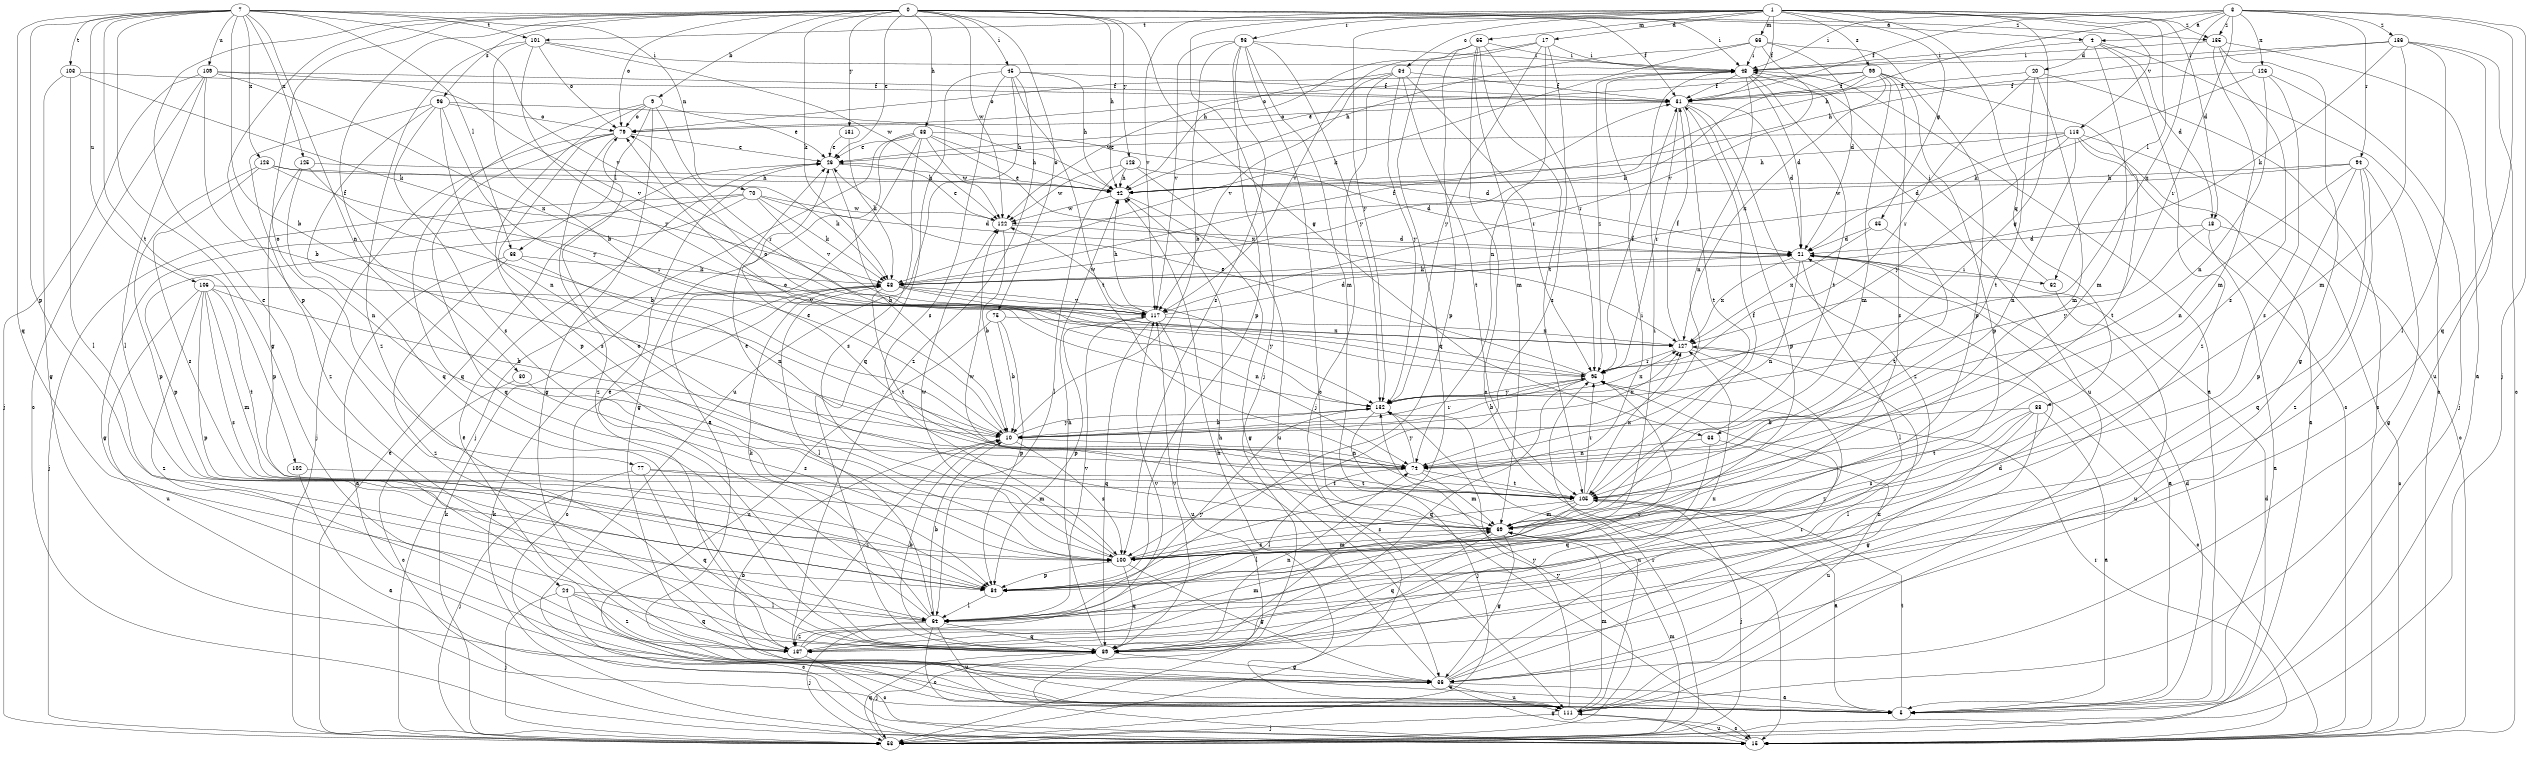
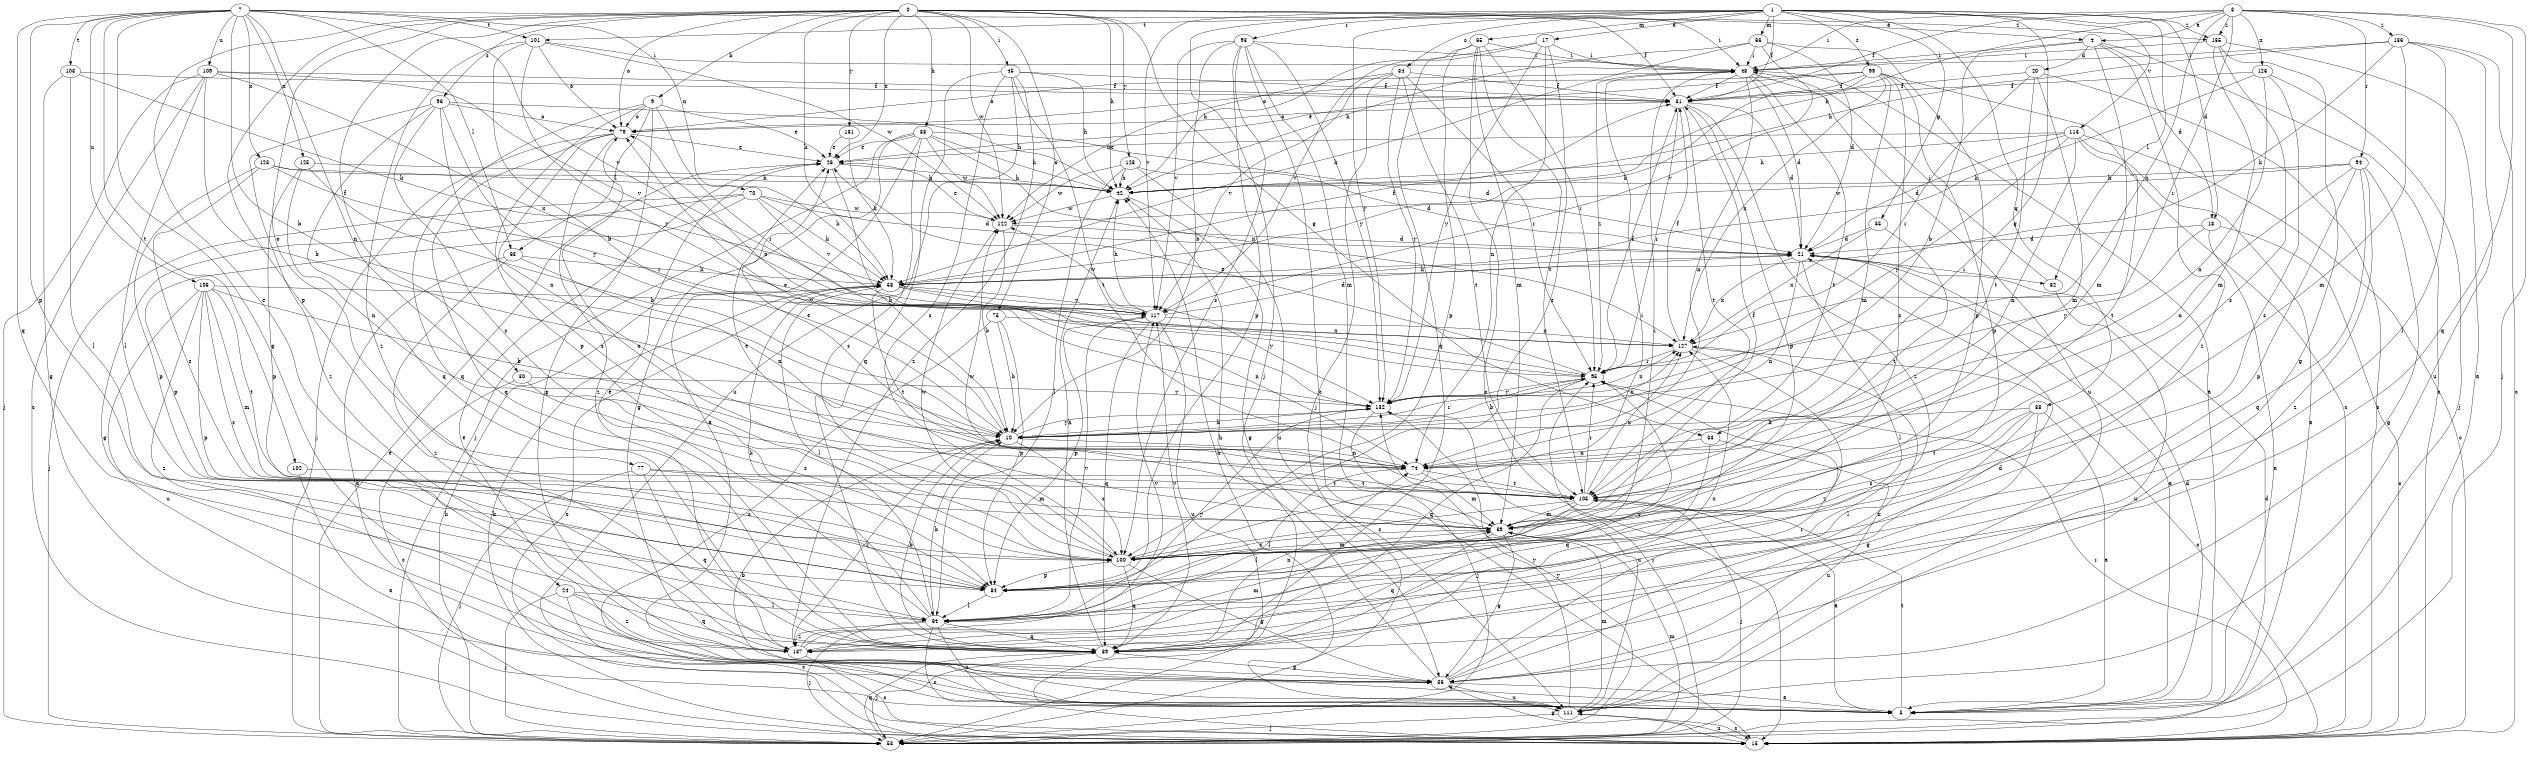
edge "26" -> "42": label "e" -> "h"
edge "4" -> "10": added, label "b"
edge "74" -> "132": now "30" -> "132"
